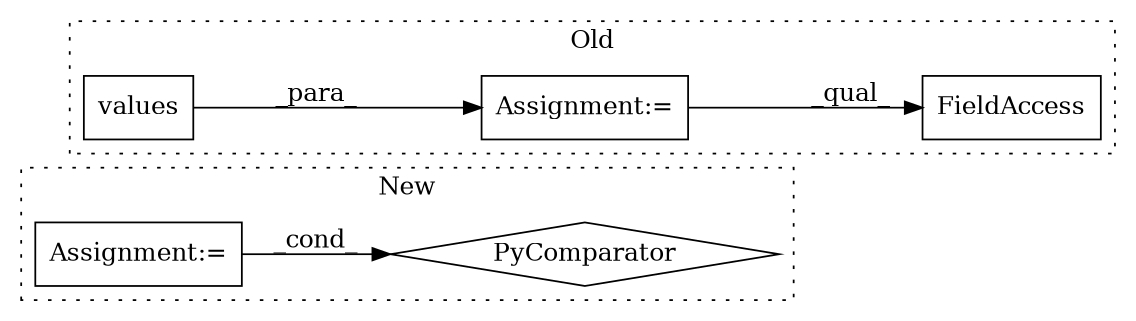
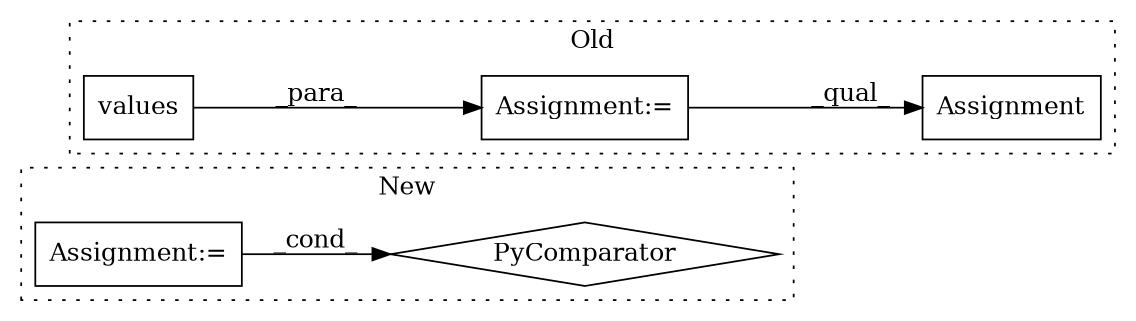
node "FieldAccess": label "FieldAccess" -> "Assignment"
